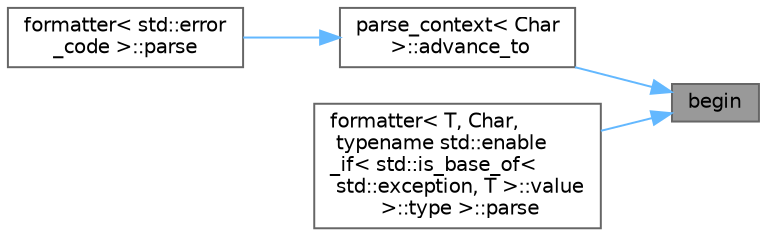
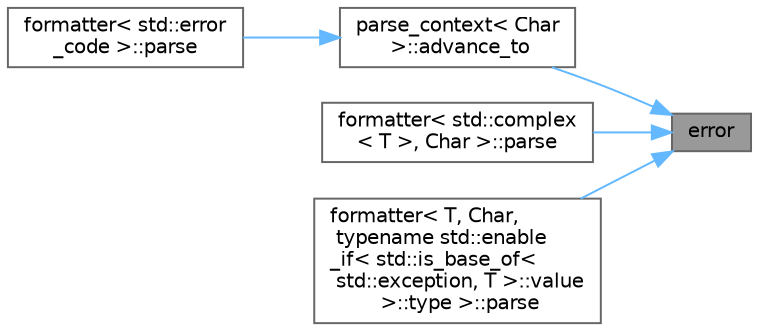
node "begin": label "begin" -> "error"
node "formatter< std::complex < T >, Char >::parse": added
